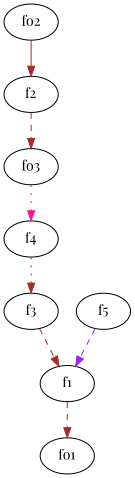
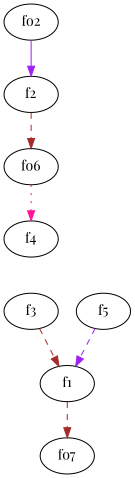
edge "fo2" -> "f2": color brown -> purple
node "fo3": label "fo3" -> "fo6"
edge "f4" -> "f3": removed
node "fo1": label "fo1" -> "fo7"
